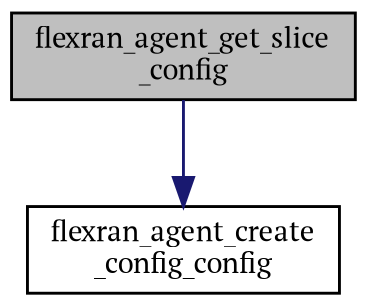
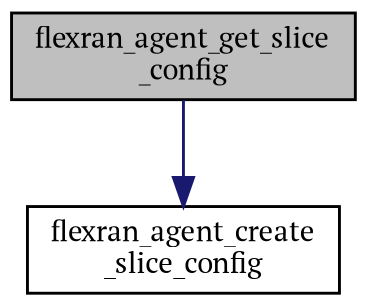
node "flexran_agent_create _config_config": label "flexran_agent_create _config_config" -> "flexran_agent_create _slice_config"
